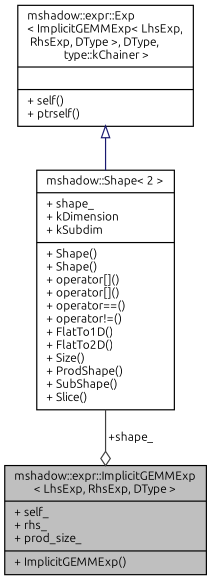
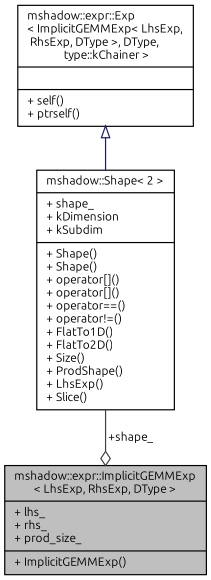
node "mshadow::Shape< 2 >": text "+ SubShape()" -> "+ LhsExp()"
node "mshadow::expr::ImplicitGEMMExp": text "+ self_" -> "+ lhs_"
